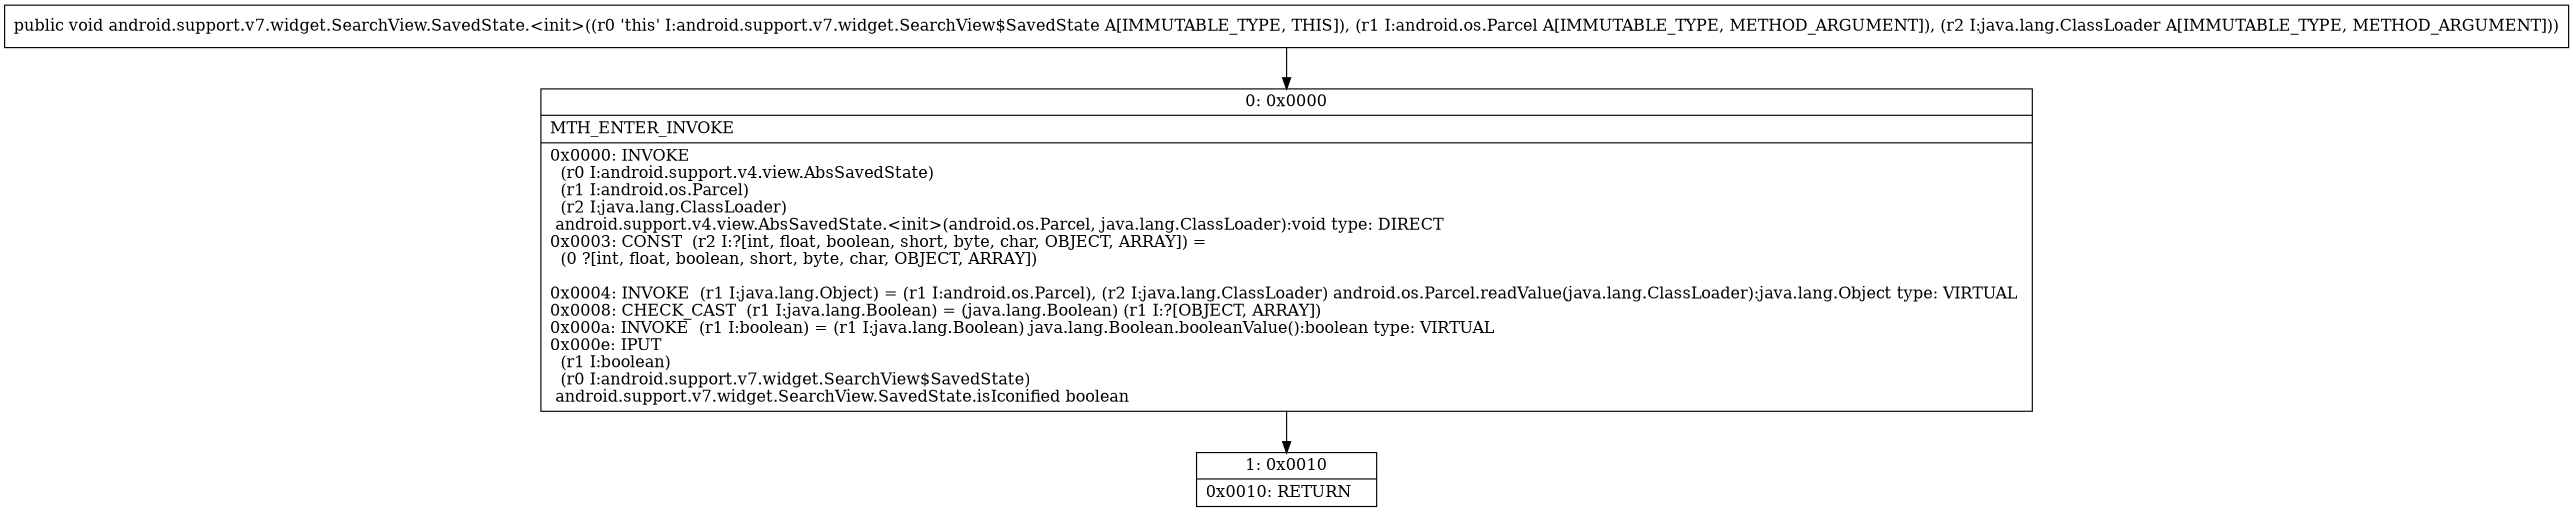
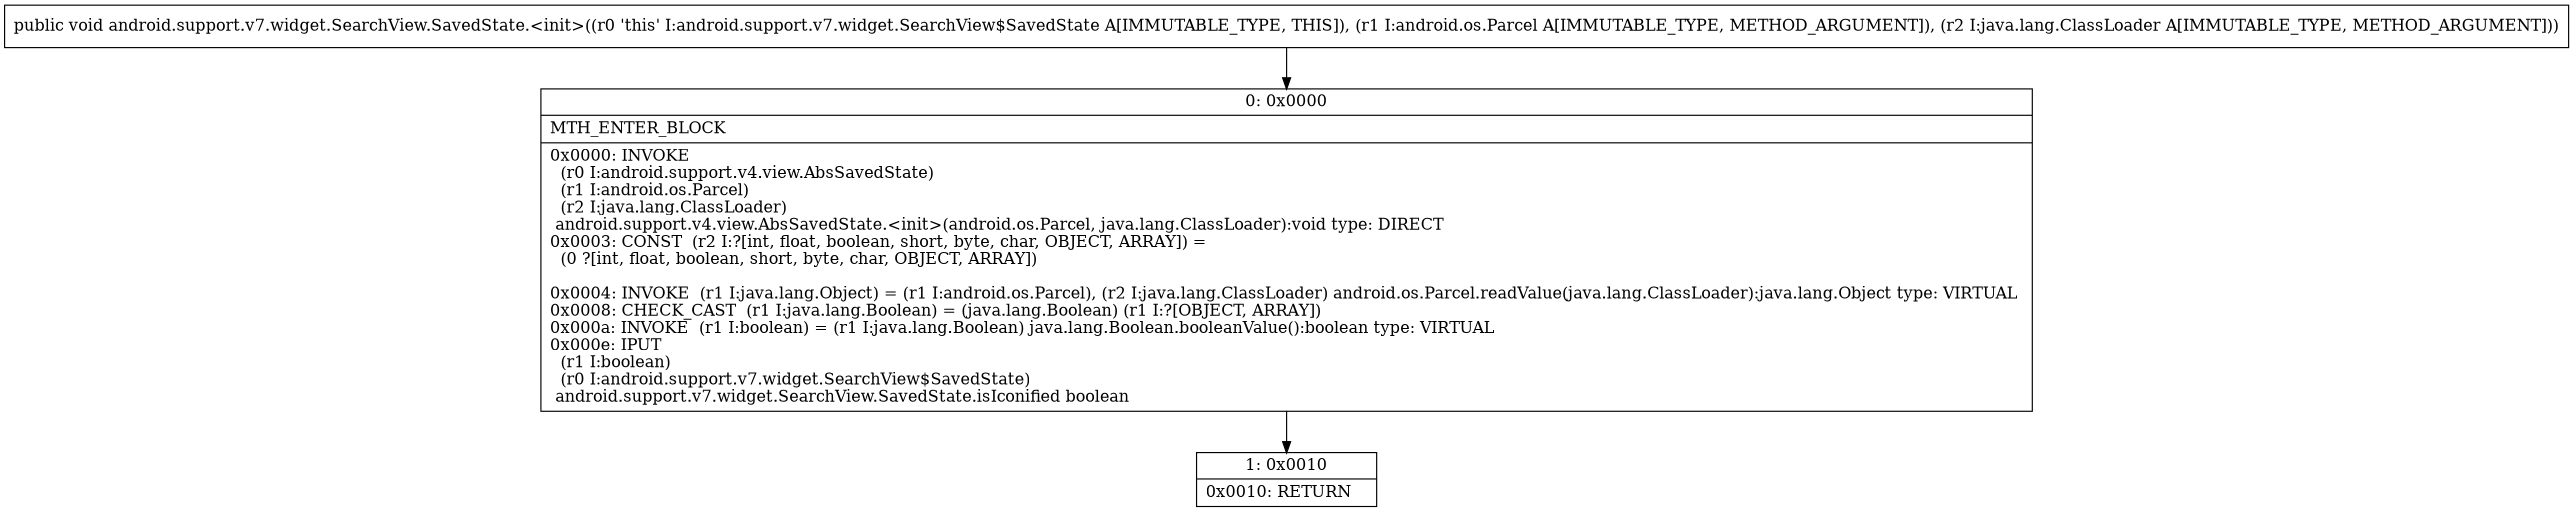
node "0: 0x0000": text "MTH_ENTER_INVOKE" -> "MTH_ENTER_BLOCK"
